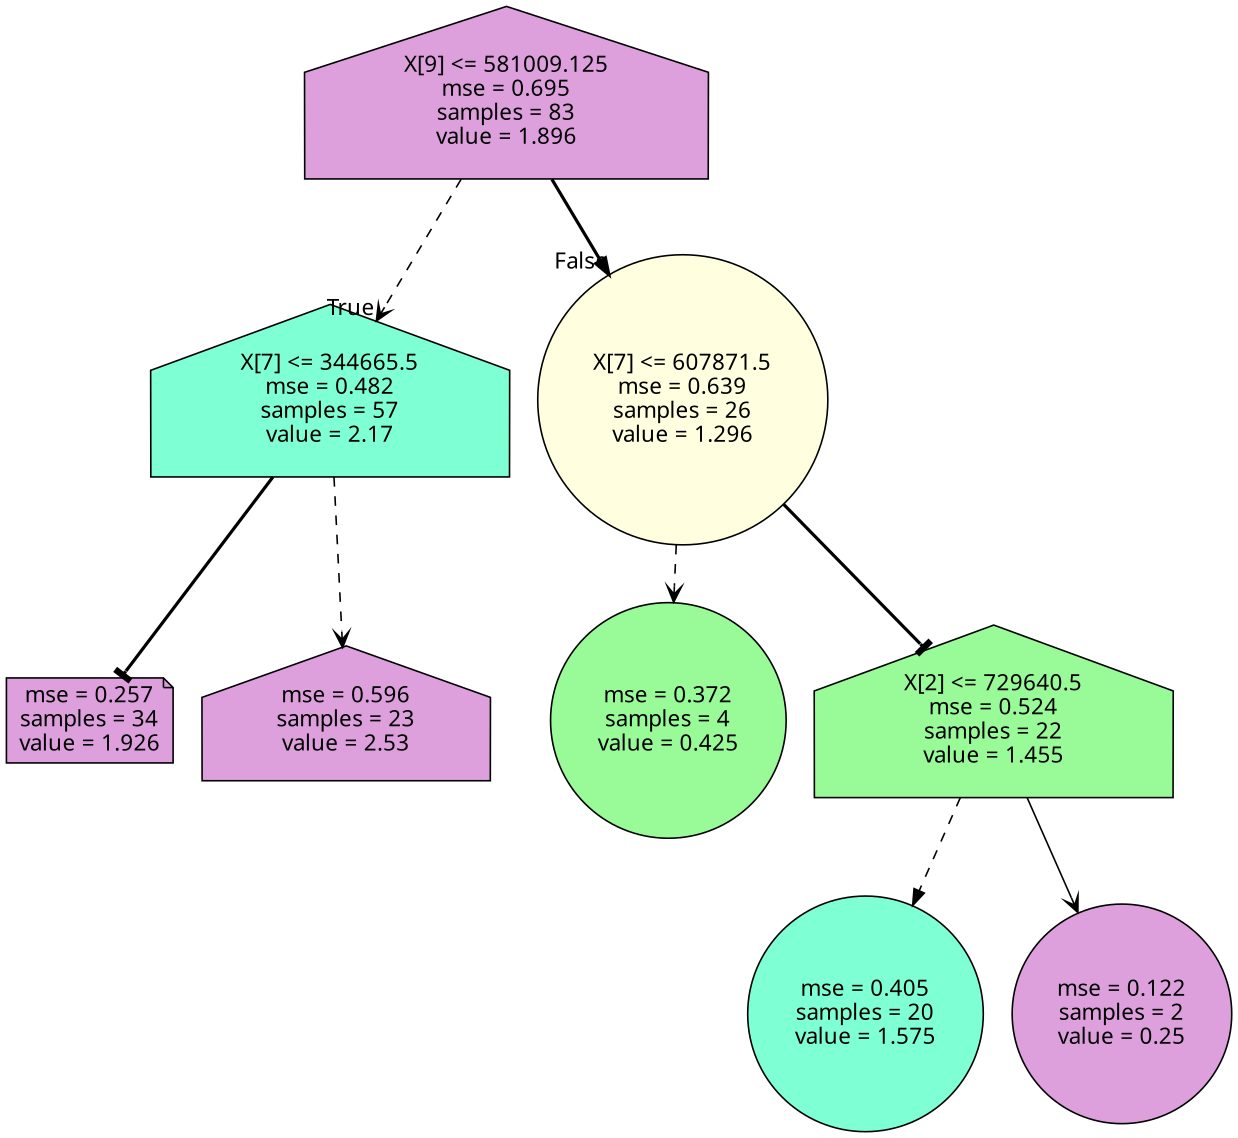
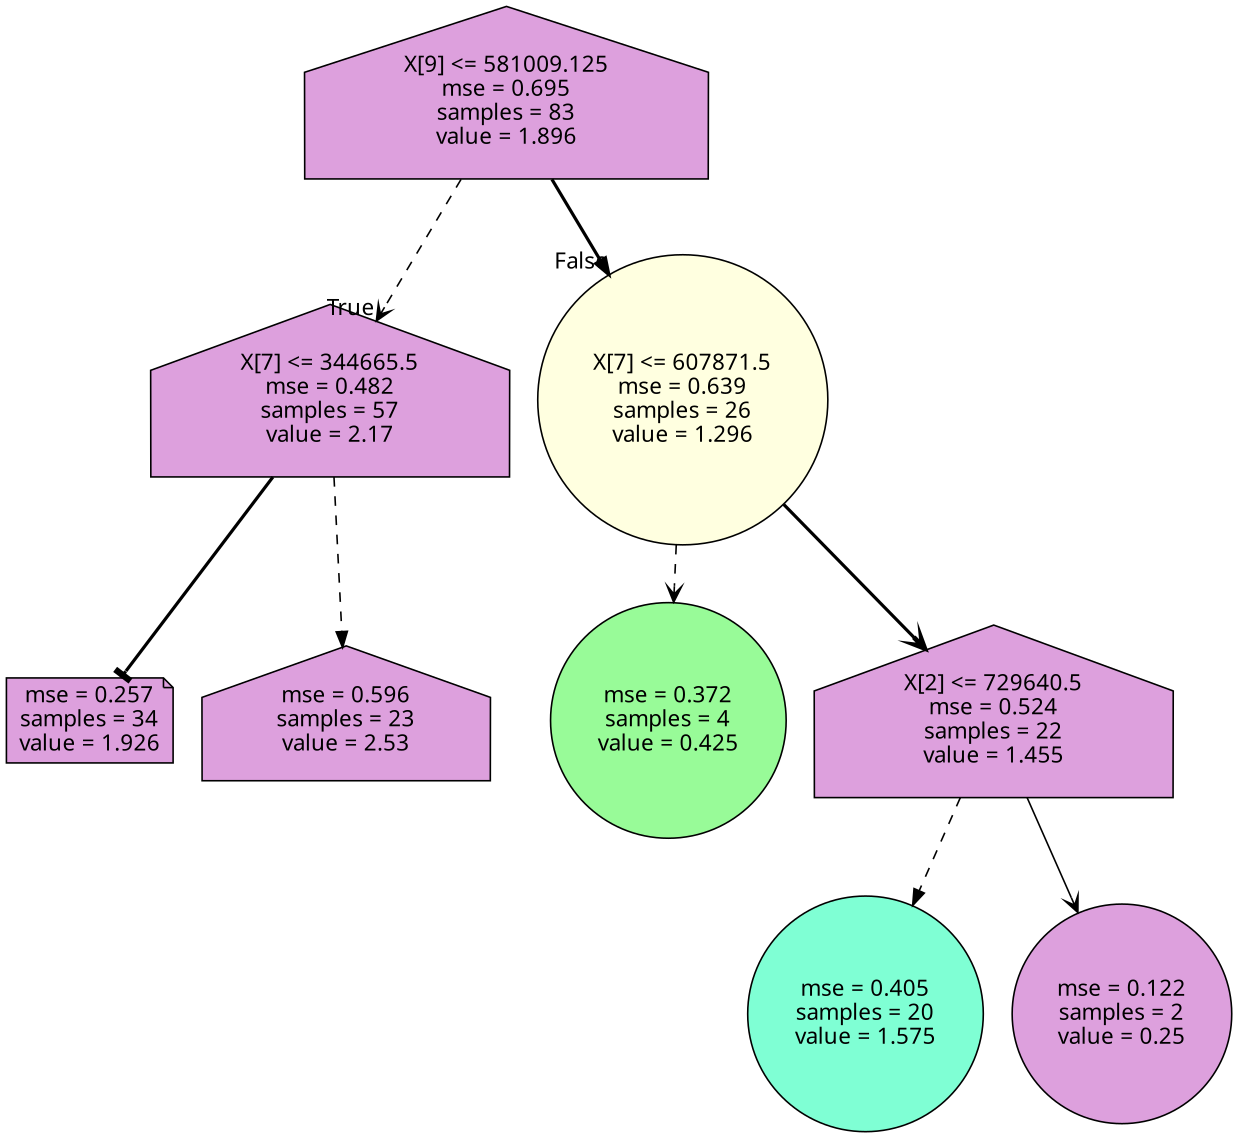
node "X[7] <= 344665.5 mse = 0.482 samples = 57 value = 2.17": fillcolor aquamarine -> plum
edge "X[7] <= 344665.5 mse = 0.482 samples = 57 value = 2.17" -> "mse = 0.596 samples = 23 value = 2.53": arrowhead vee -> normal
edge "X[7] <= 607871.5 mse = 0.639 samples = 26 value = 1.296" -> "X[2] <= 729640.5 mse = 0.524 samples = 22 value = 1.455": arrowhead tee -> vee
node "X[2] <= 729640.5 mse = 0.524 samples = 22 value = 1.455": fillcolor palegreen -> plum
